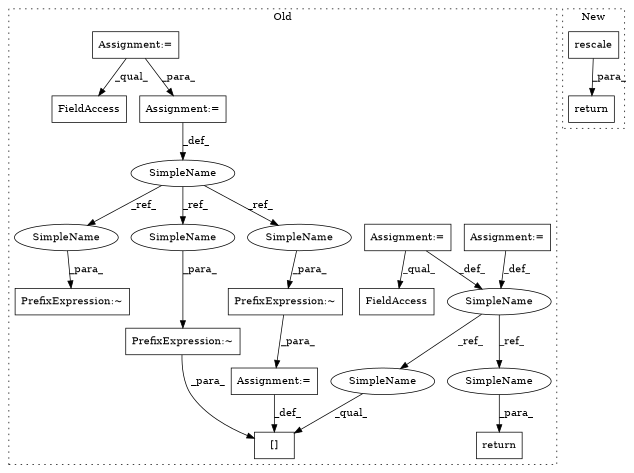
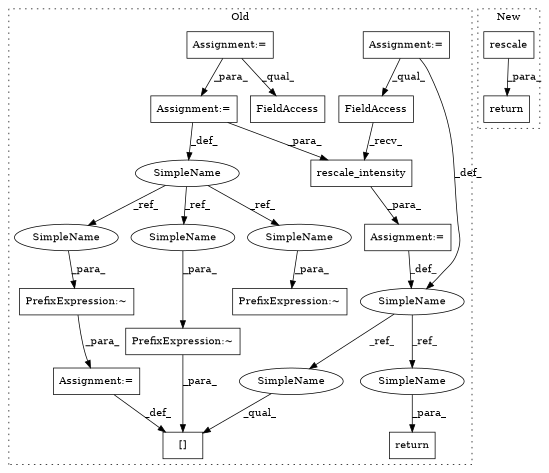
node "rescale_intensity": added
